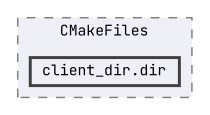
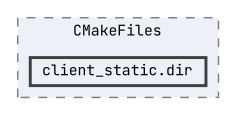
node "client_dir.dir": label "client_dir.dir" -> "client_static.dir"
